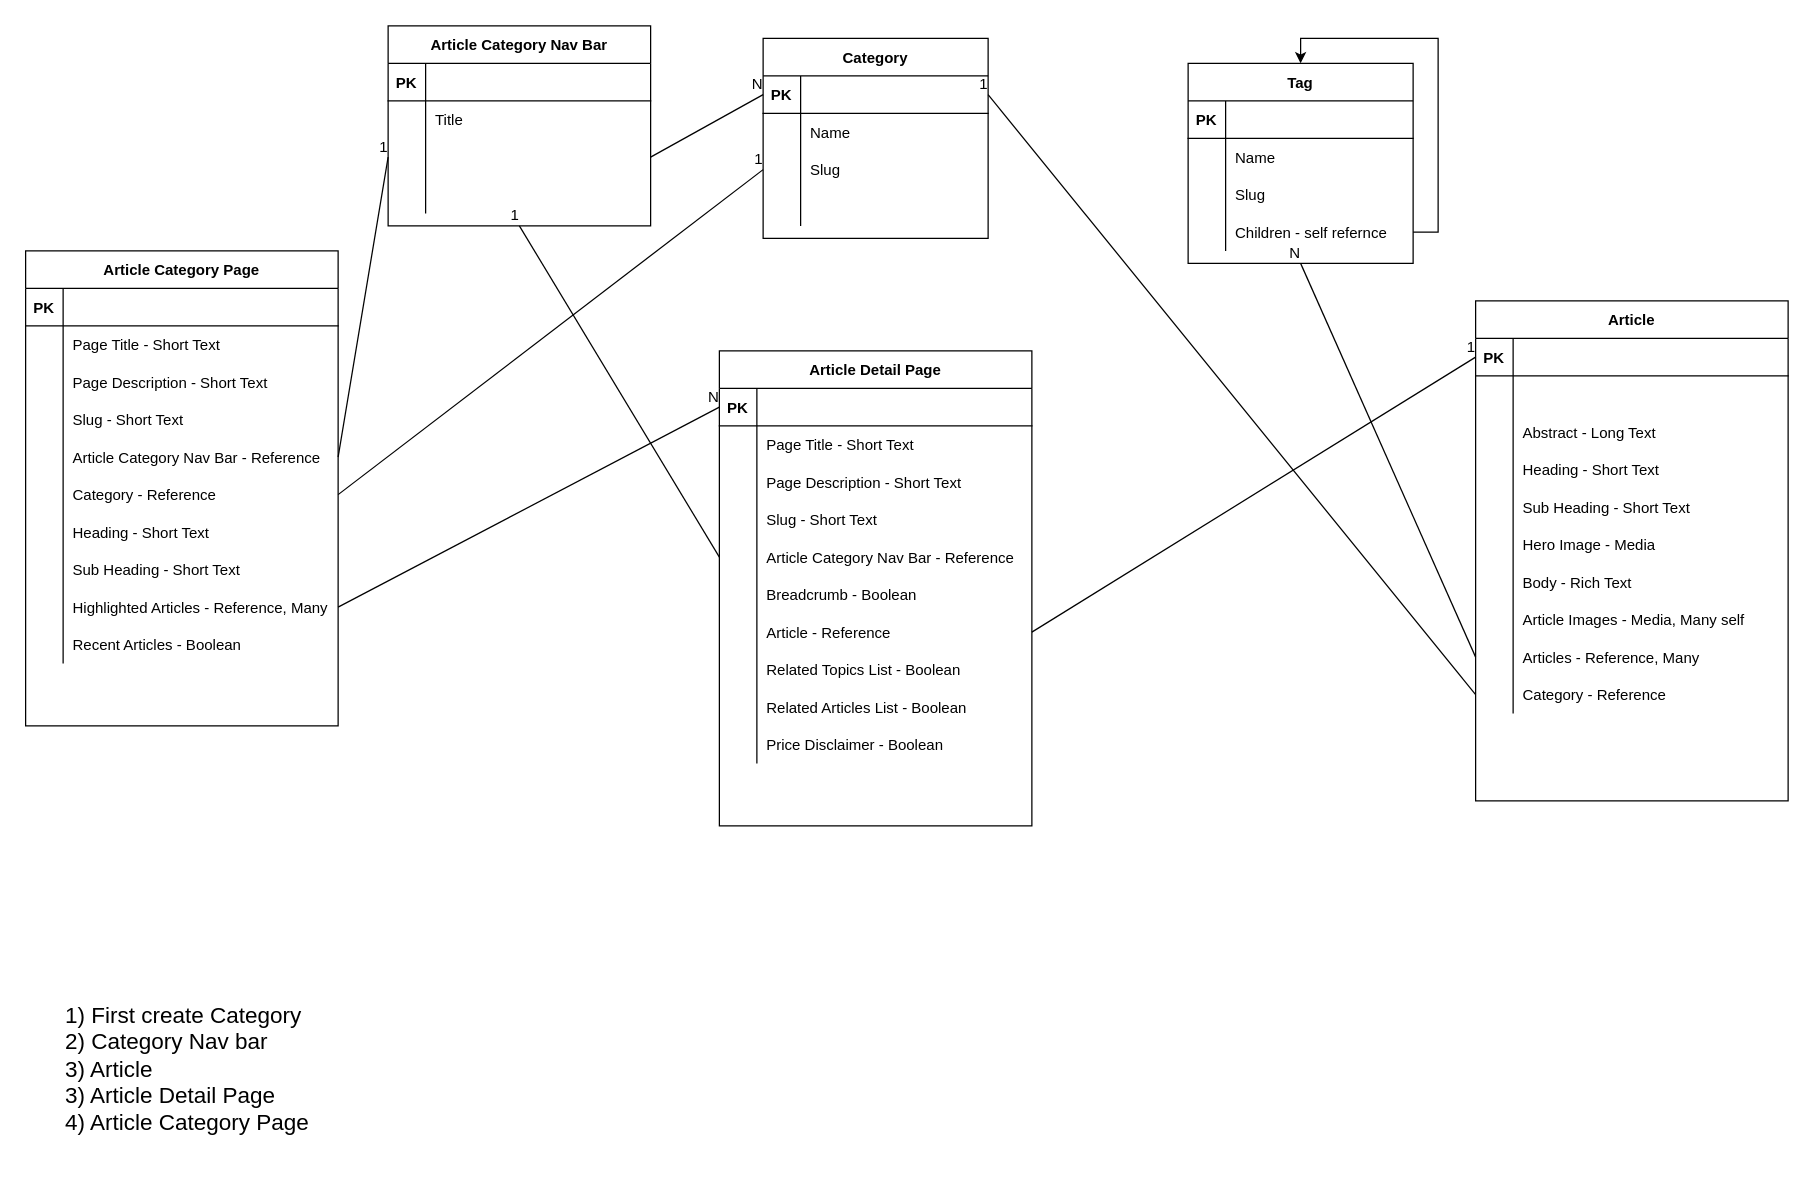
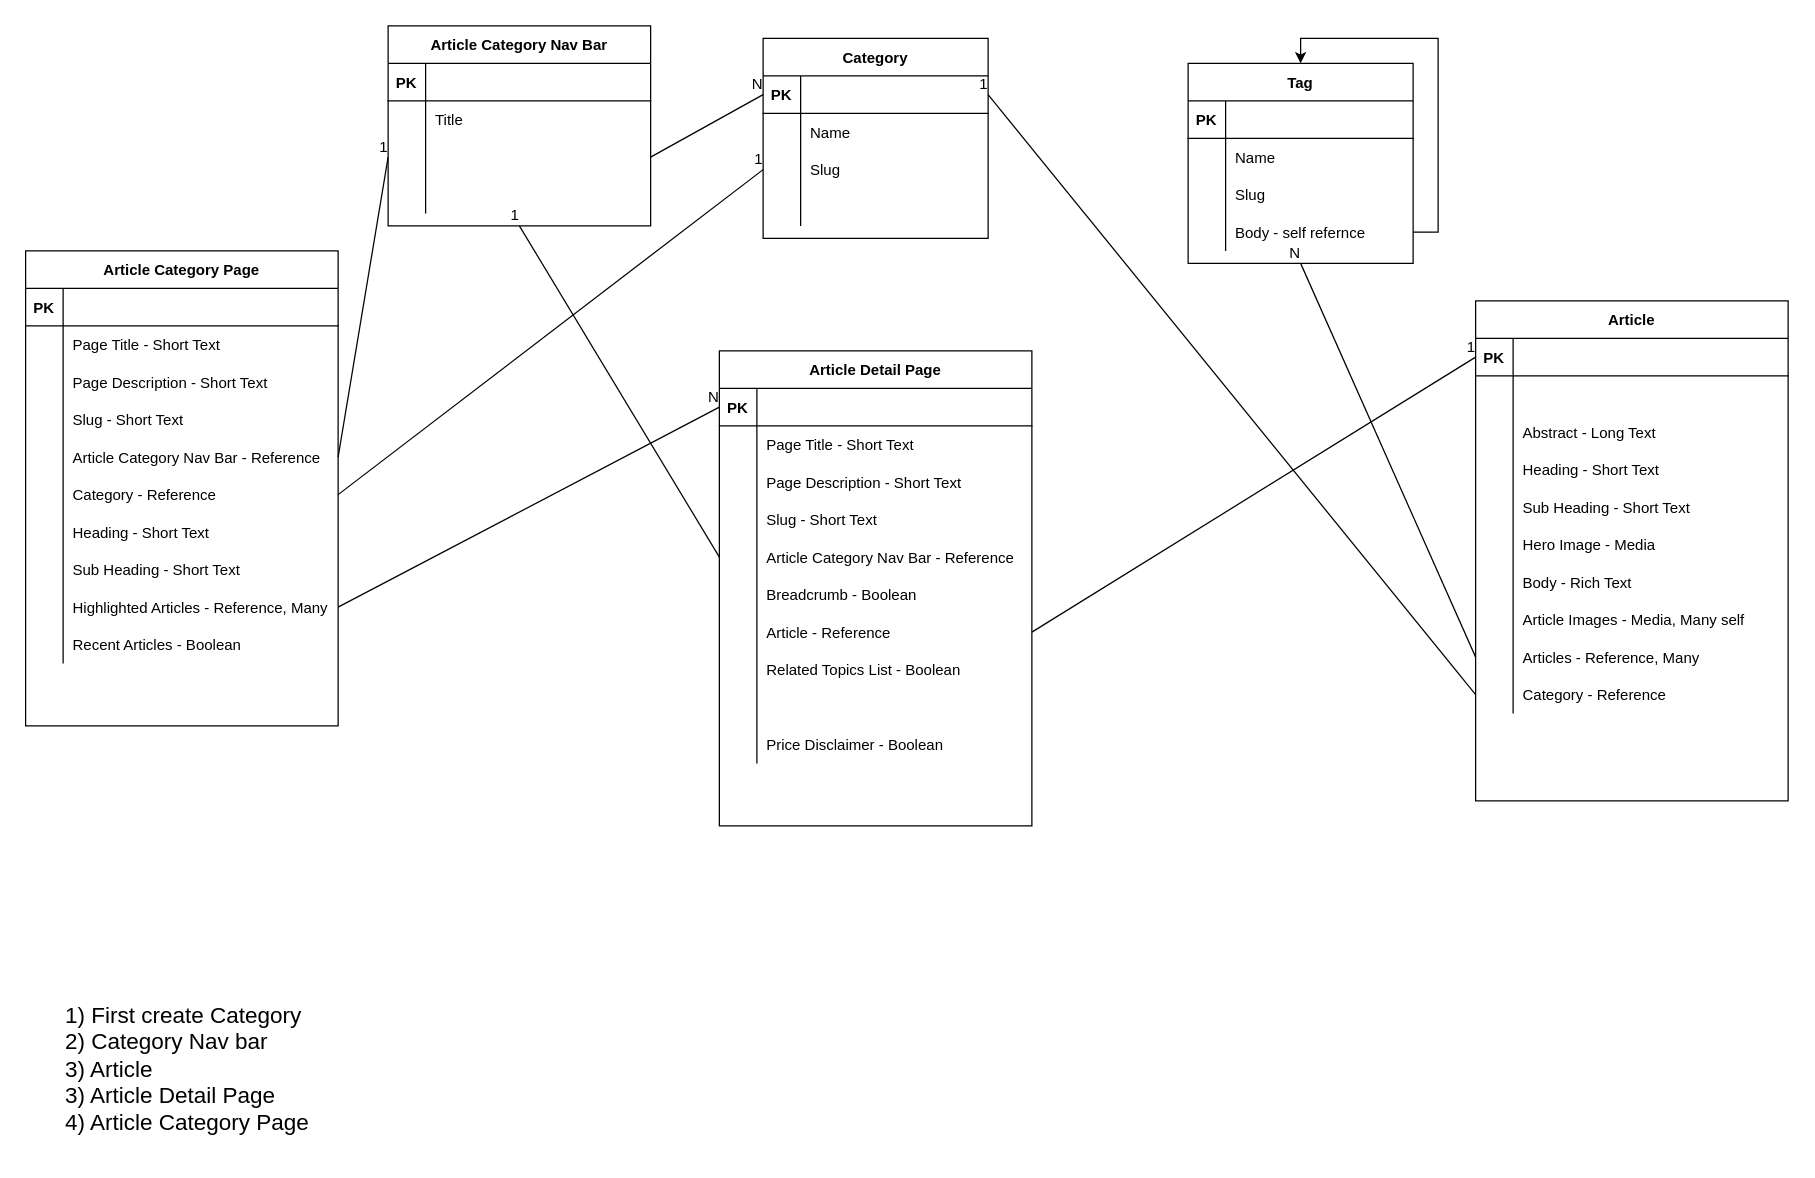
node "Children - self refernce": label "Children - self refernce" -> "Body - self refernce"
node "Related Articles List - Boolean": removed
